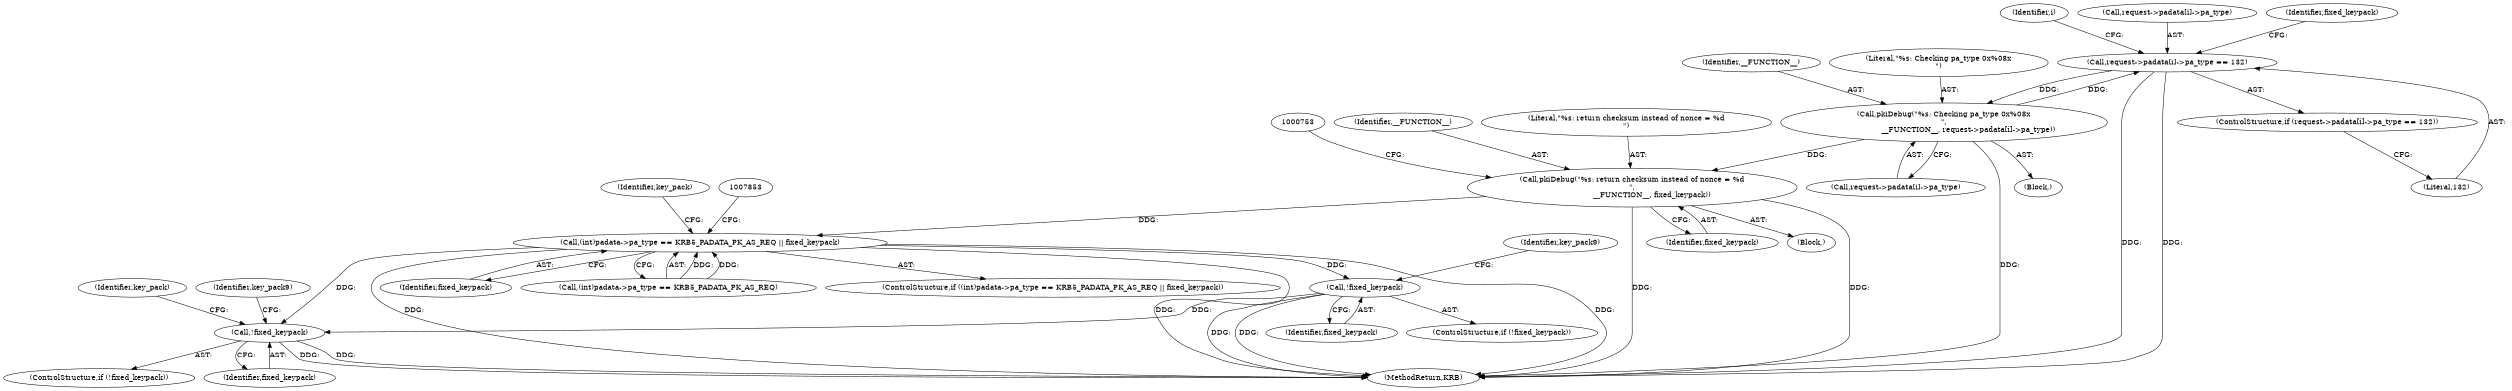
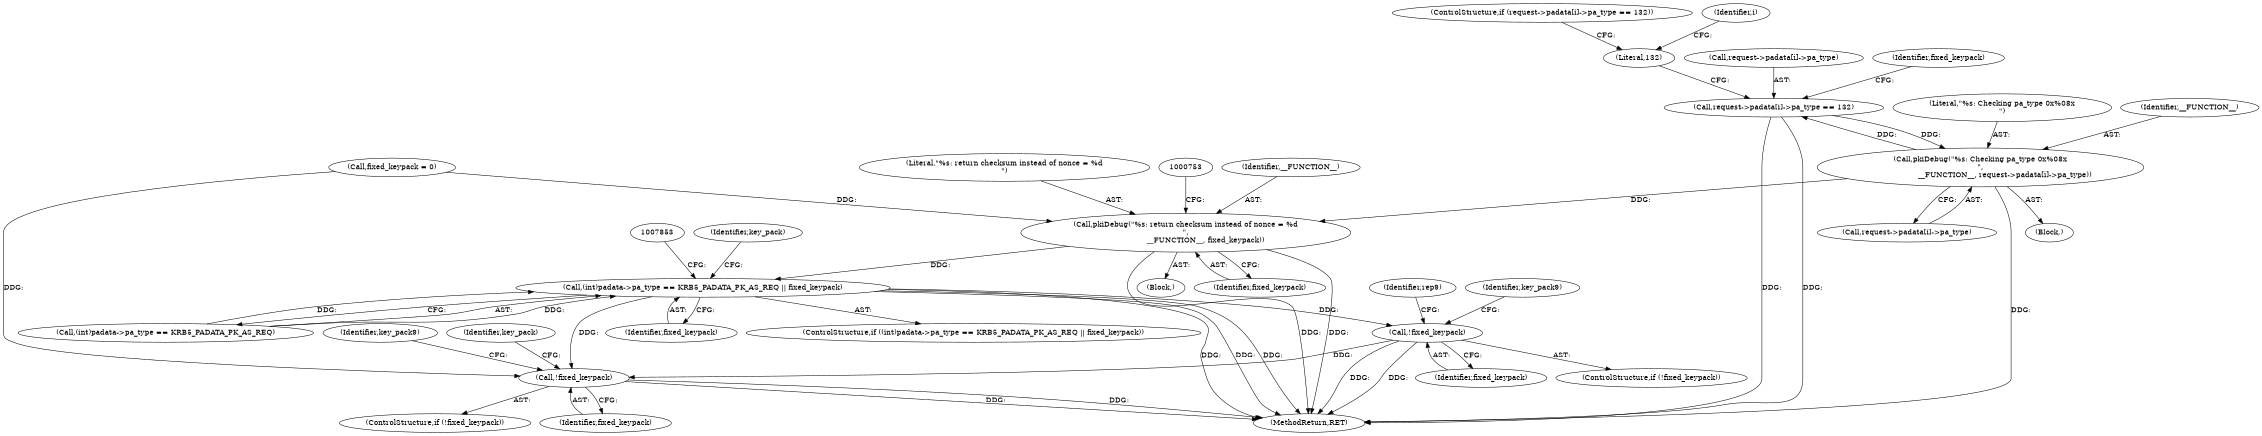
edge "(Identifier,i)" -> "(Call,request->padata[i]->pa_type == 132)": now "(Identifier,i)" -> "(Literal,132)"
edge "(Call,request->padata[i]->pa_type == 132)" -> "(ControlStructure,if (request->padata[i]->pa_type == 132))": removed, label "AST:"
edge "(Literal,132)" -> "(Call,request->padata[i]->pa_type == 132)": label "AST: " -> "CFG: "
node "(Call,fixed_keypack = 0)": added
node "(Identifier,rep9)": added
node "(MethodReturn,KRB)": label "(MethodReturn,KRB)" -> "(MethodReturn,RET)"
